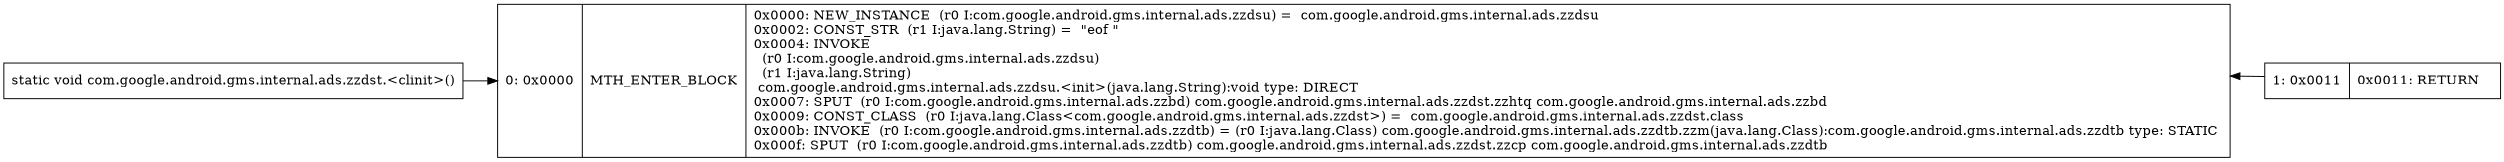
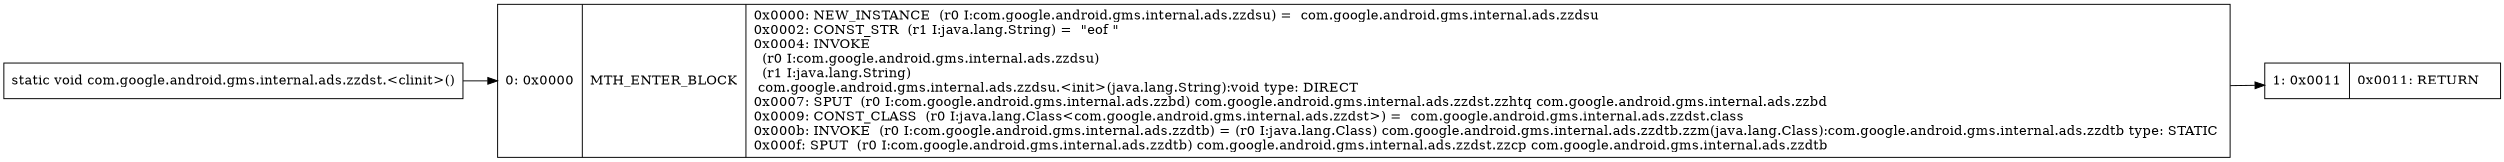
edge "1: 0x0011" -> "0: 0x0000": reversed
